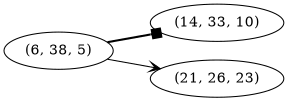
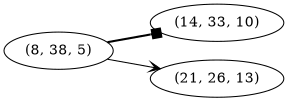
node "(6, 38, 5)": label "(6, 38, 5)" -> "(8, 38, 5)"
node "(21, 26, 23)": label "(21, 26, 23)" -> "(21, 26, 13)"
